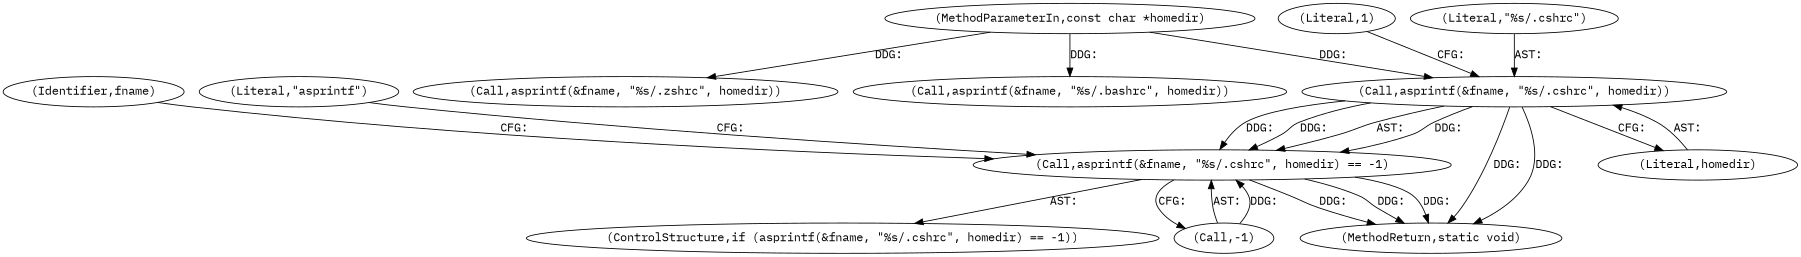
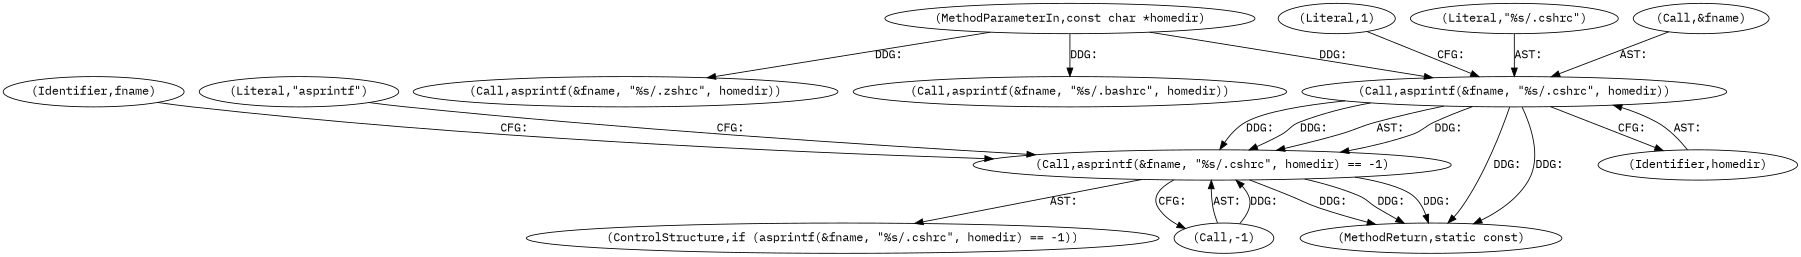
node "(Call,&fname)": added
node "(Literal,homedir)": label "(Literal,homedir)" -> "(Identifier,homedir)"
node "(MethodReturn,static void)": label "(MethodReturn,static void)" -> "(MethodReturn,static const)"
